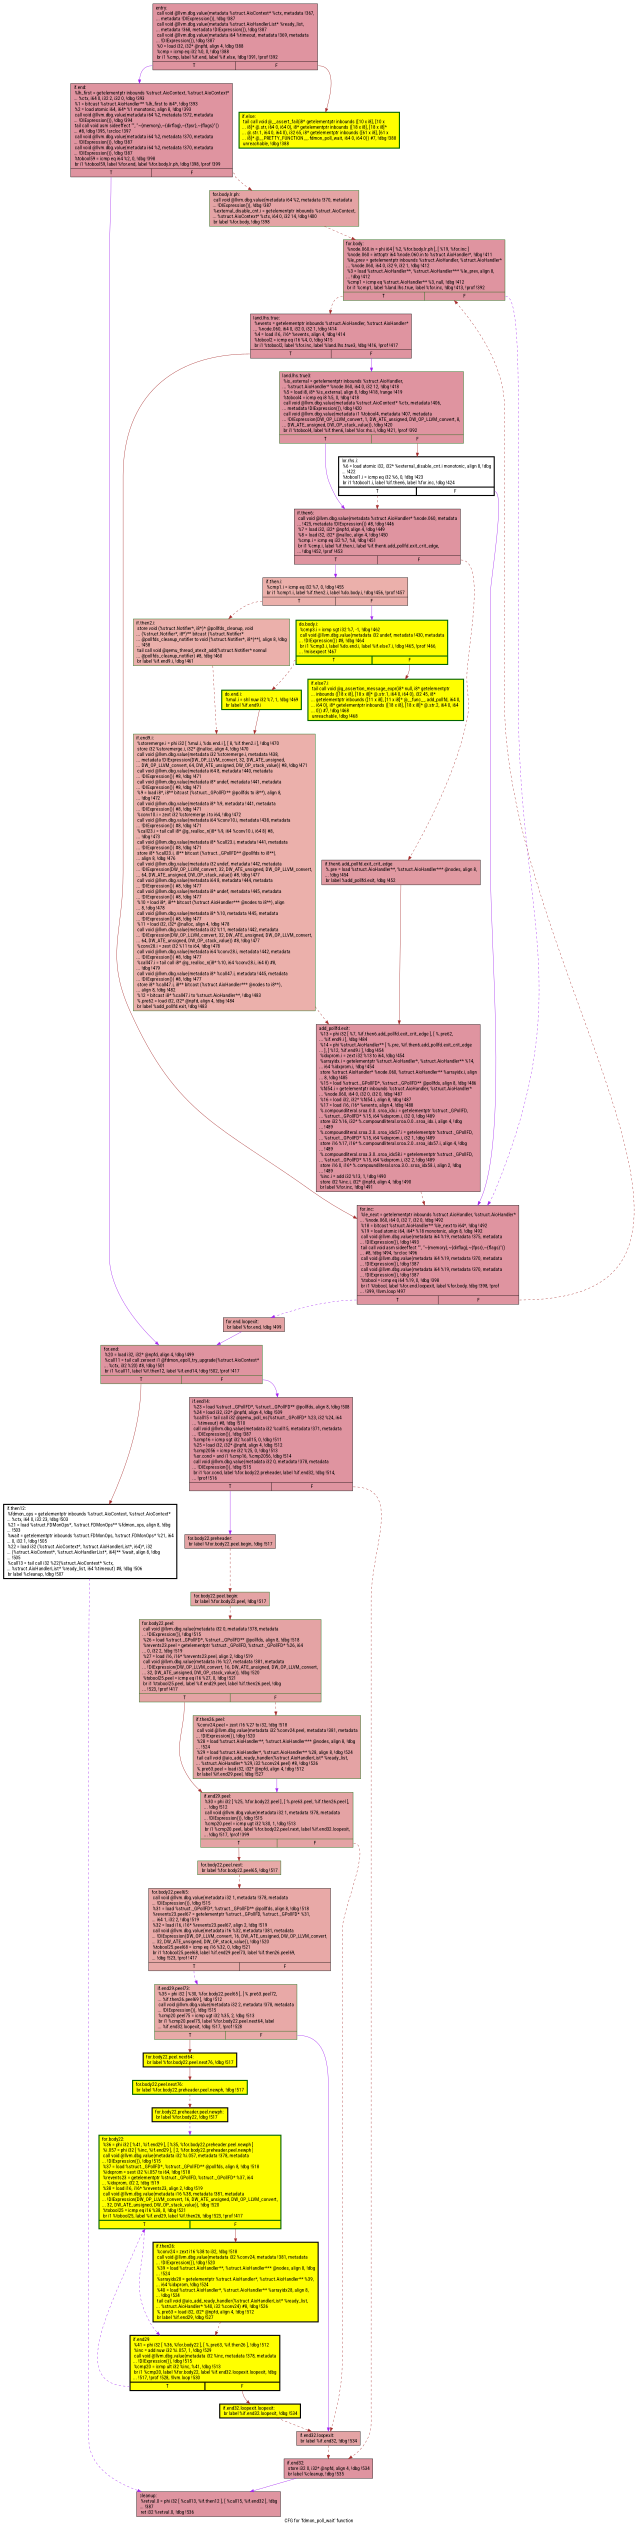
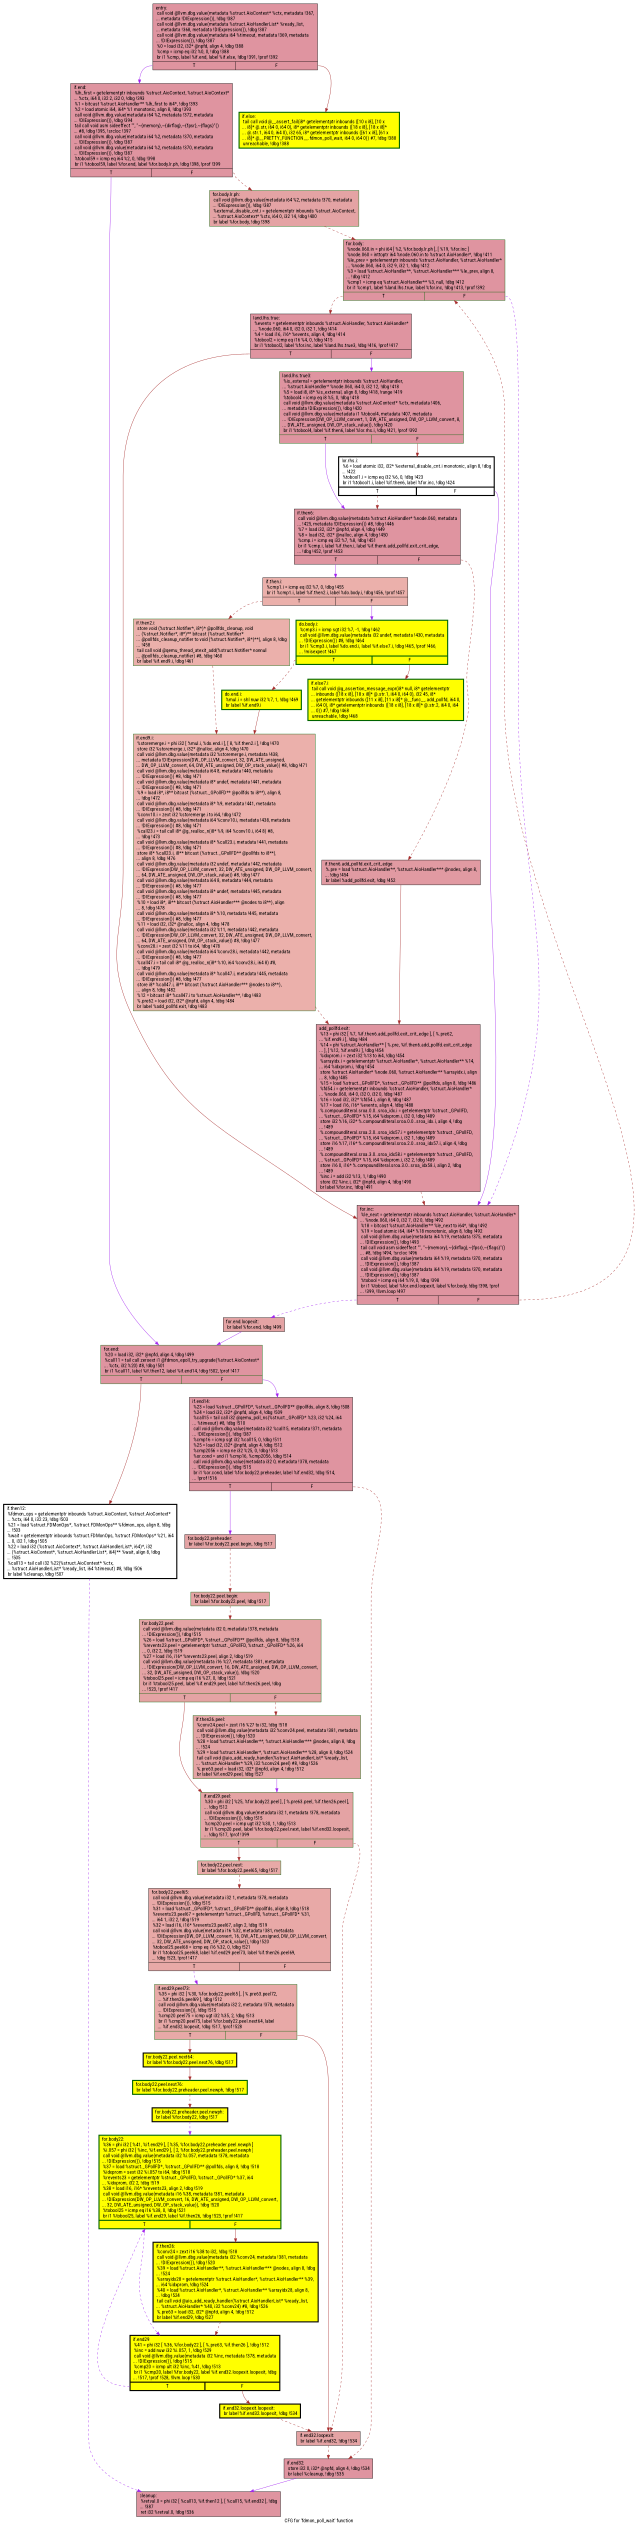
edge "if.end29.peel73:" -> "if.end32.loopexit:": color purple -> brown
